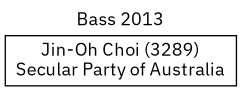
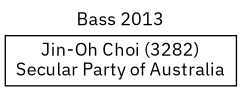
node "Jin-Oh Choi (3289) Secular Party of Australia": label "Jin-Oh Choi (3289) Secular Party of Australia" -> "Jin-Oh Choi (3282) Secular Party of Australia"
